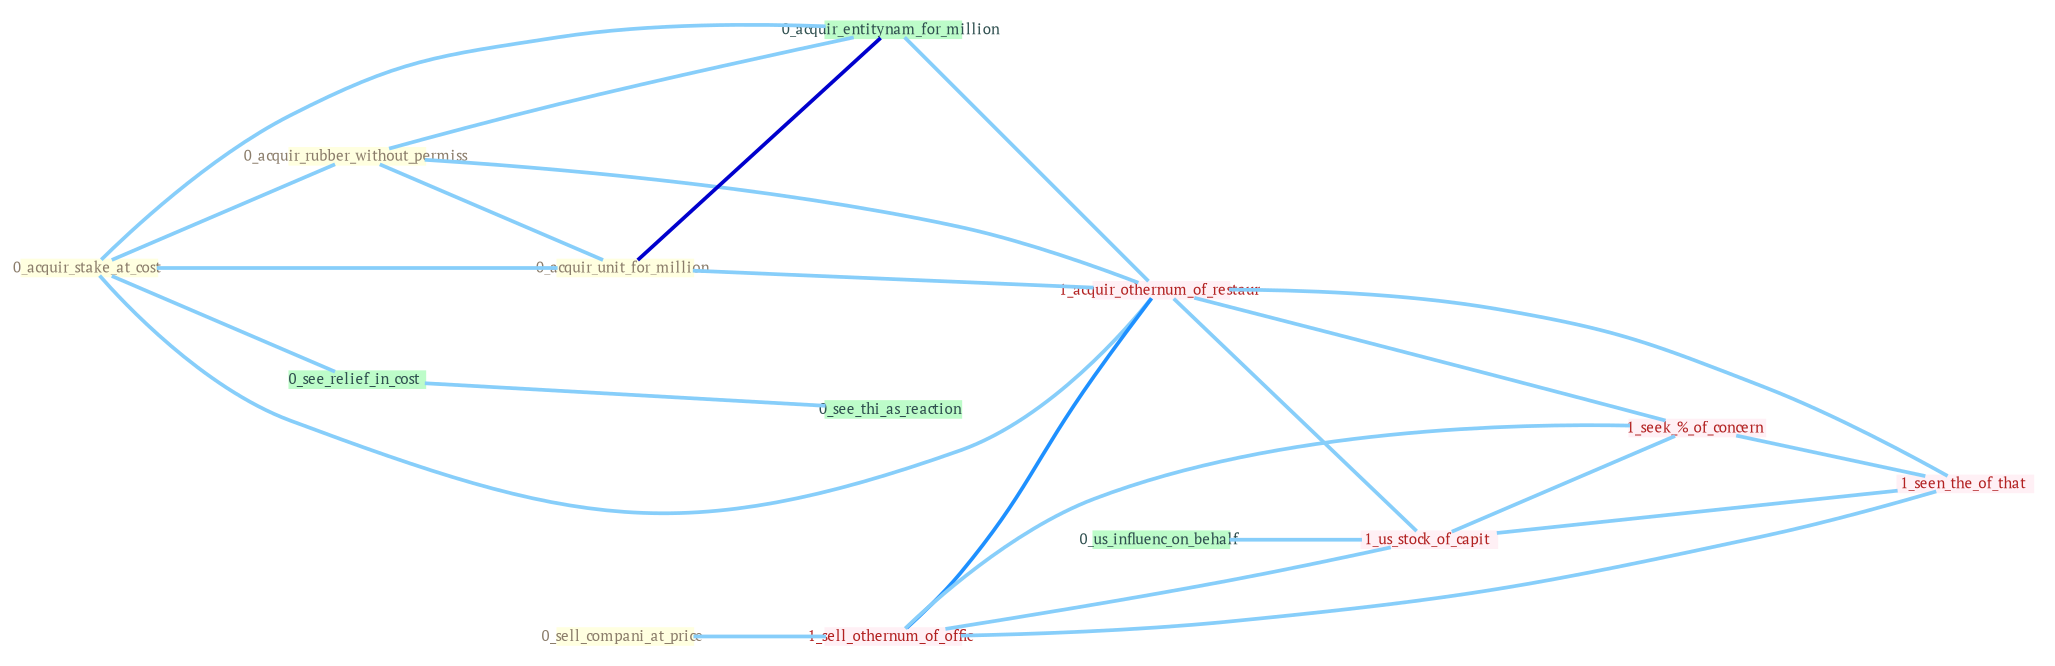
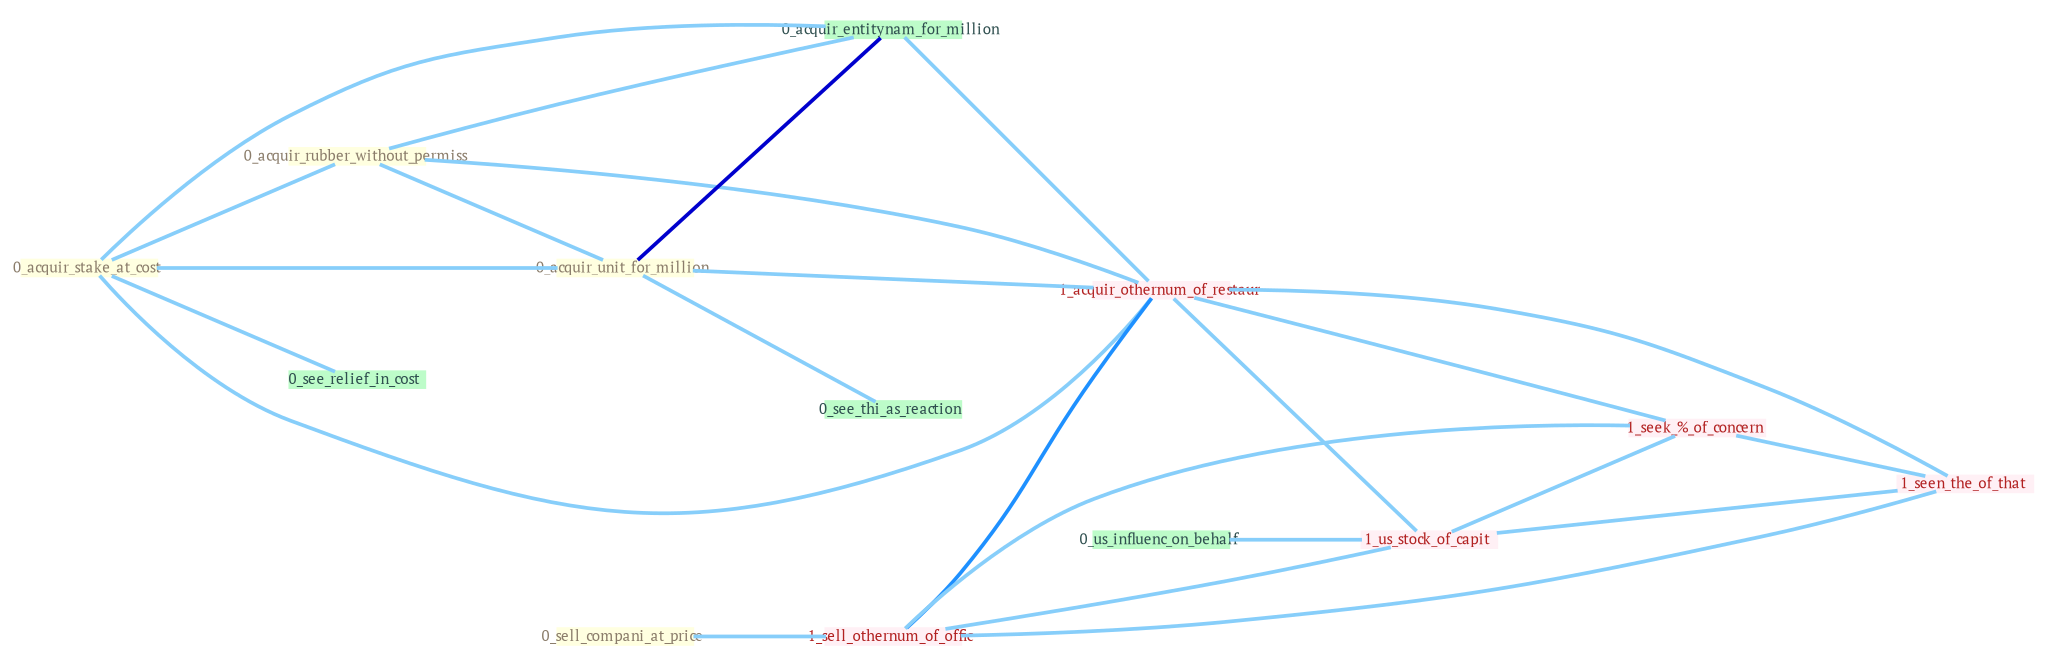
edge "0_see_relief_in_cost" -- "0_see_thi_as_reaction": now "0_acquir_unit_for_million" -- "0_see_thi_as_reaction"
